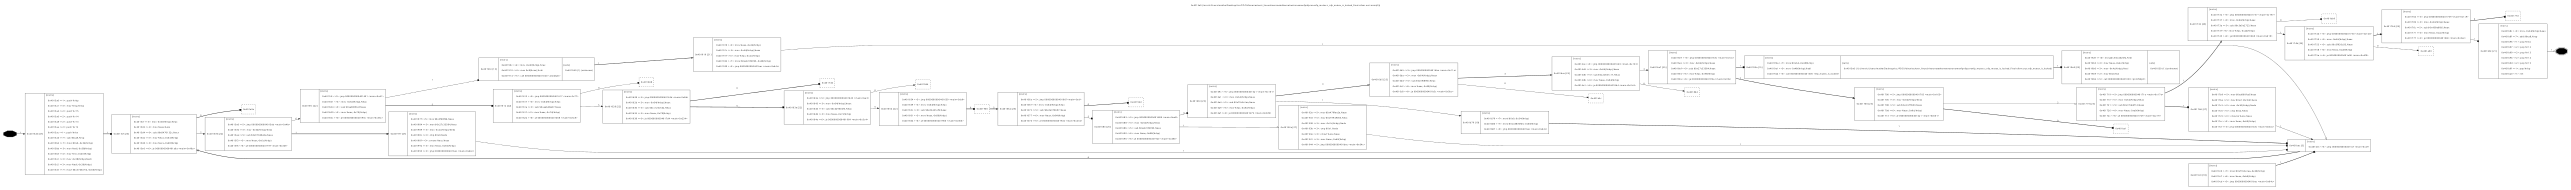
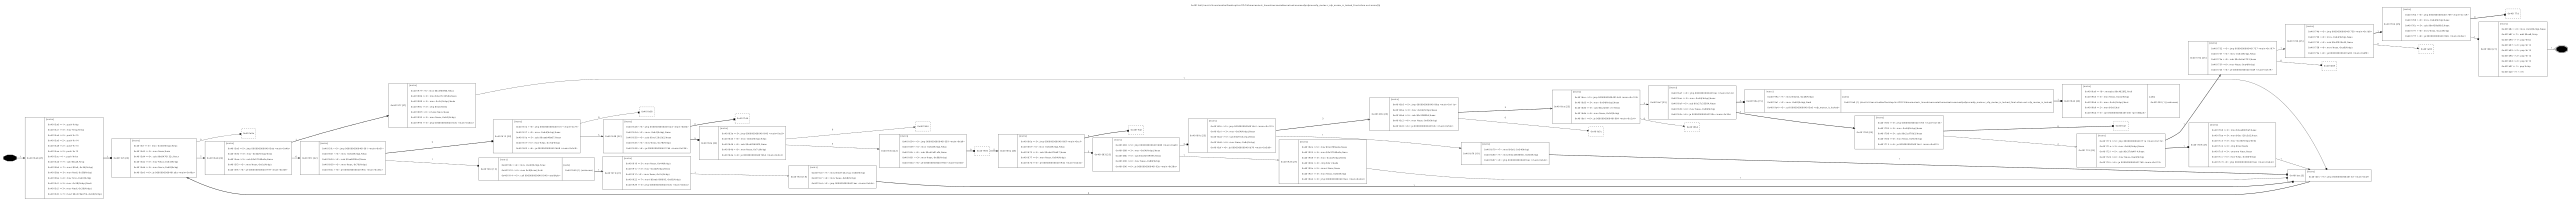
edge "0x401919 [21]" -> "0x401bec [5]": now "0x401919 [21]" -> "0x4019c0 [18]"
edge "0x4015cf [23]" -> "0x401a0a": style bold -> solid
